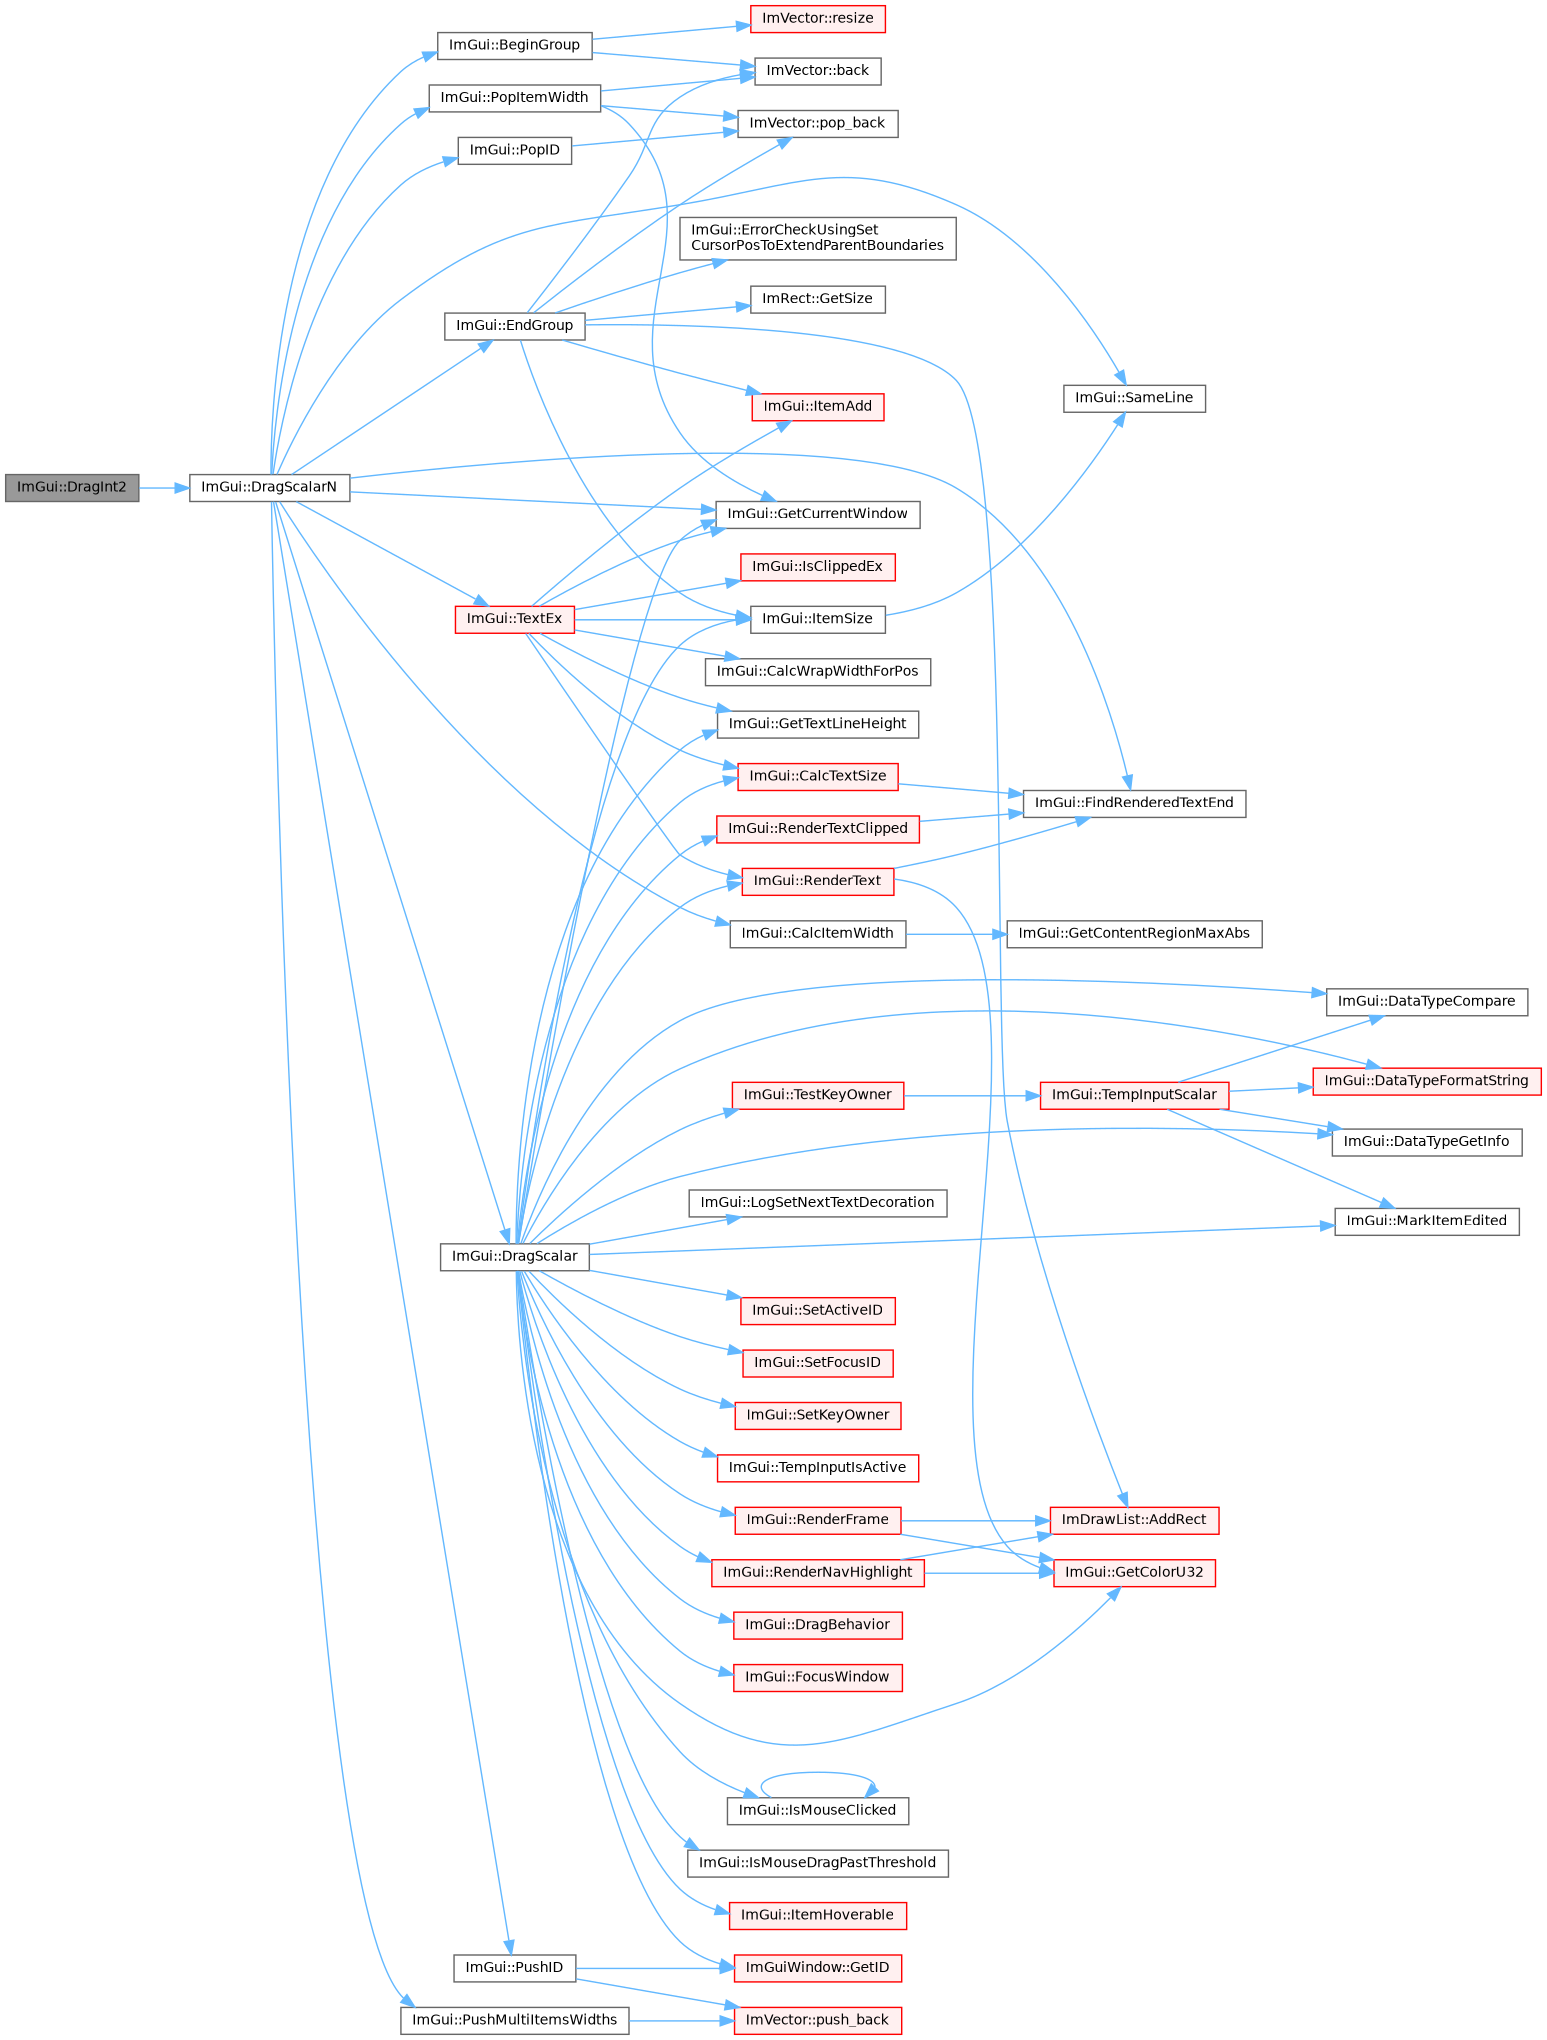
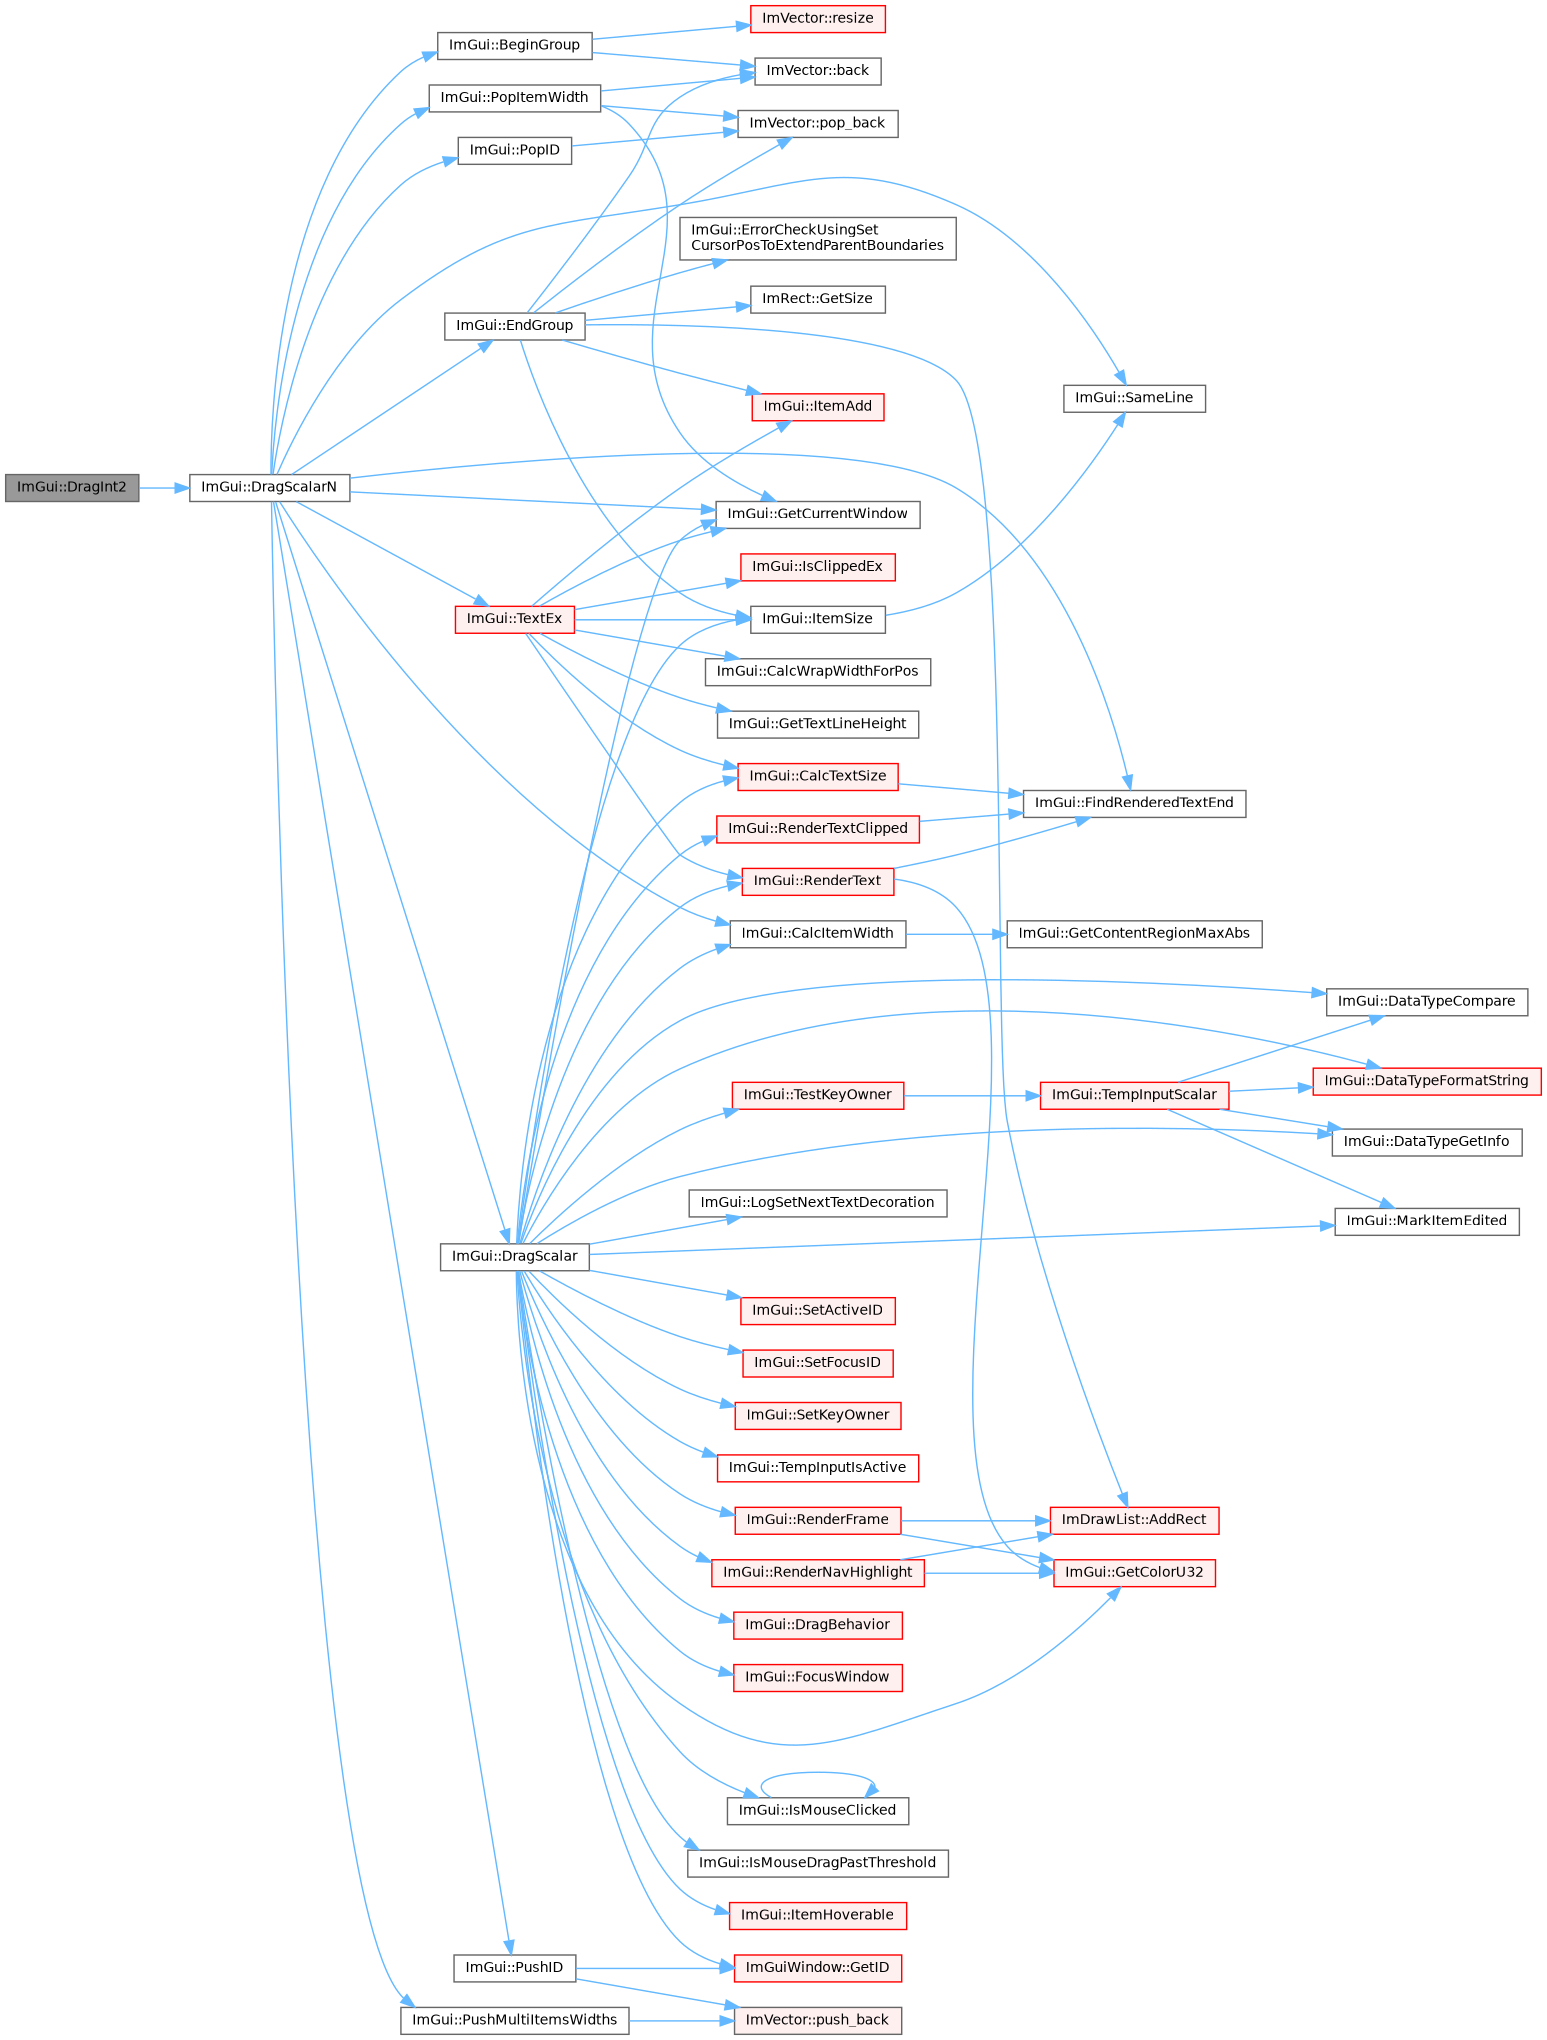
edge "ImGui::DragScalar" -> "ImGui::GetTextLineHeight": now "ImGui::DragScalar" -> "ImGui::CalcItemWidth"
node "ImVector::push_back": color red -> grey40
